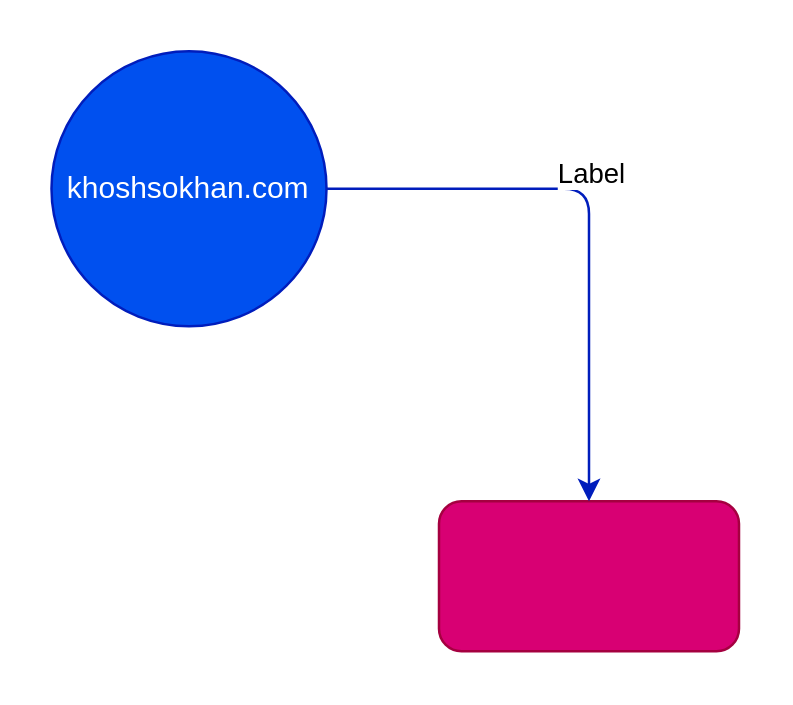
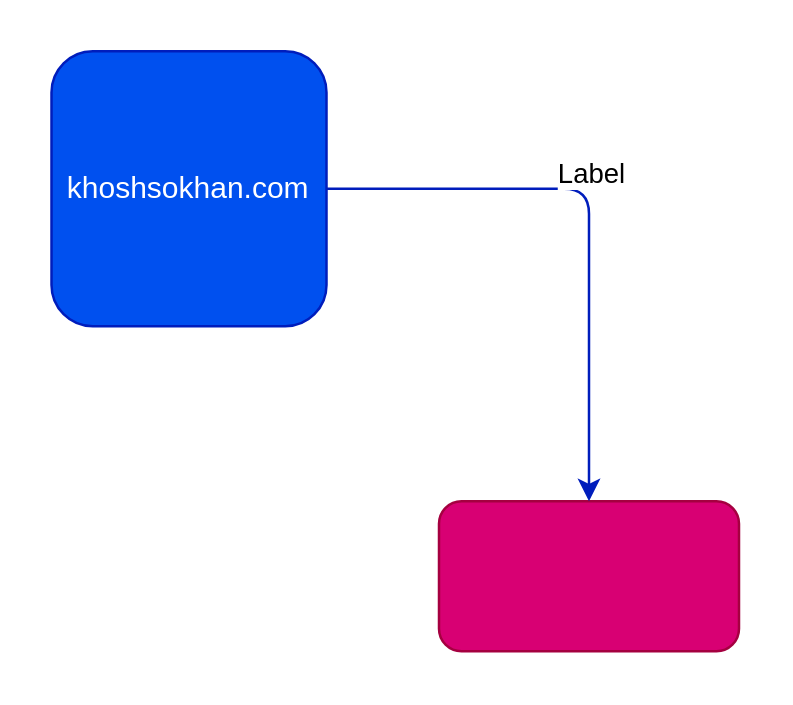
node "khoshsokhan.com": shape ellipse -> rounded rectangle
